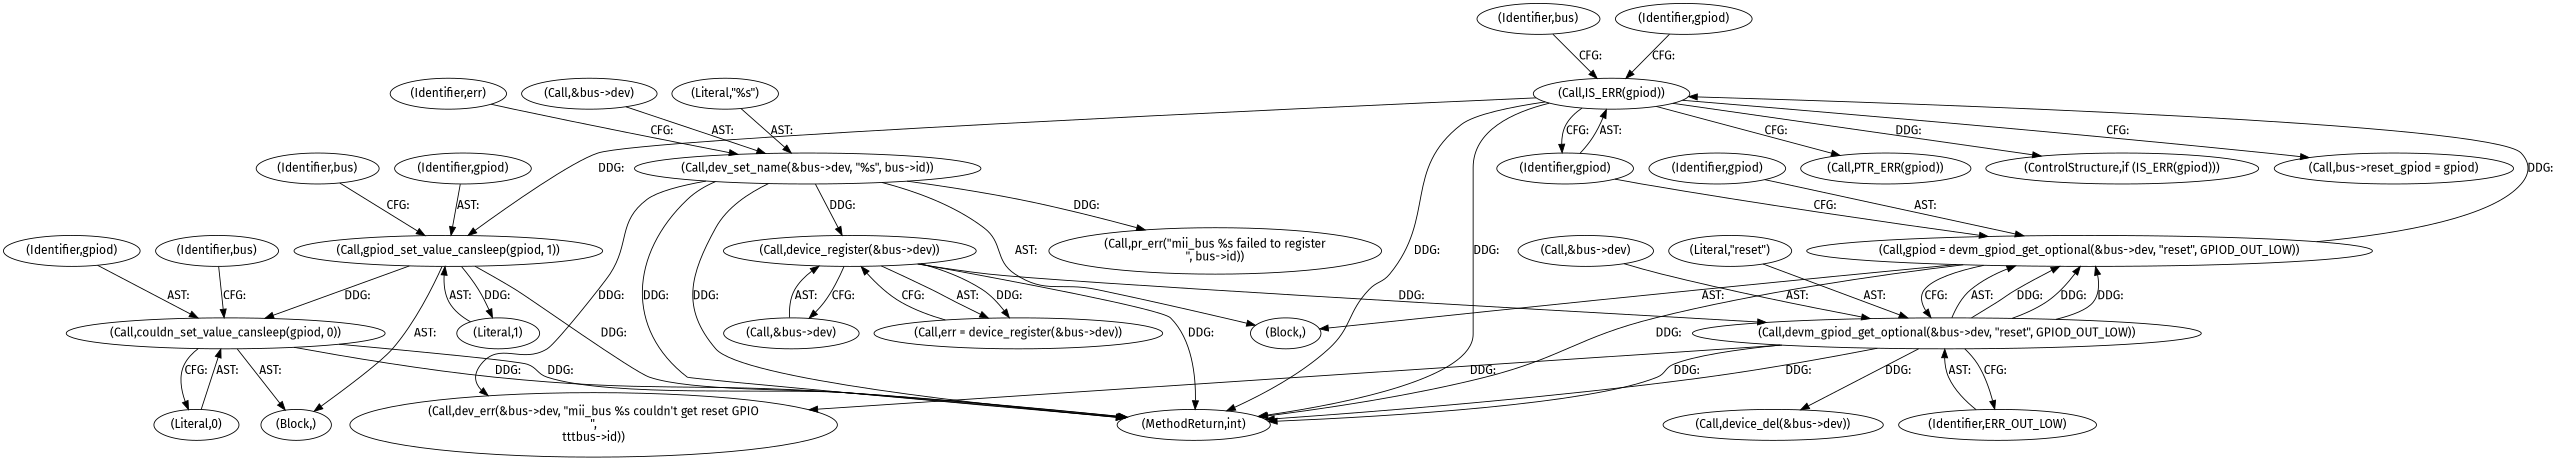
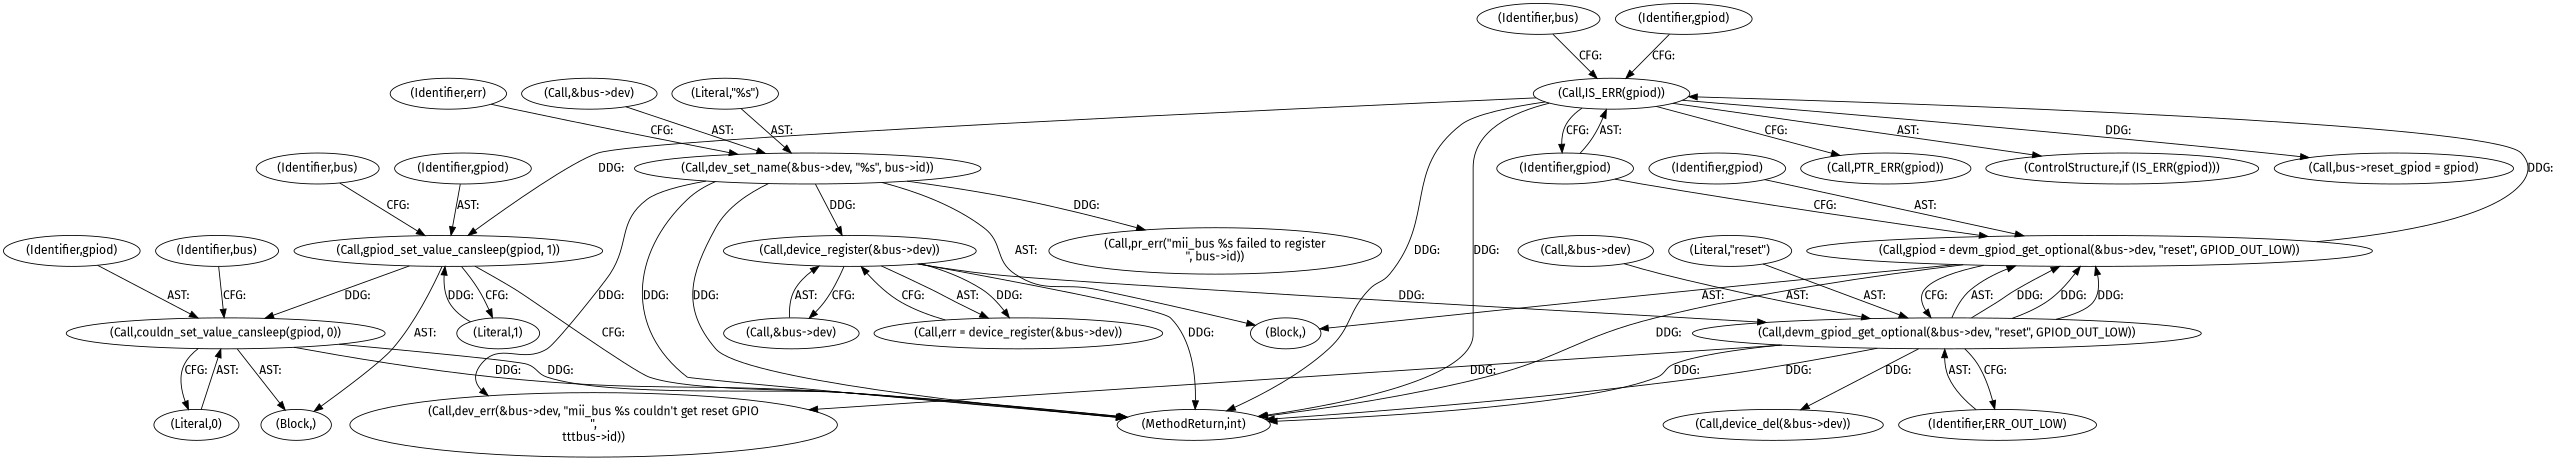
edge "(Call,IS_ERR(gpiod))" -> "(ControlStructure,if (IS_ERR(gpiod)))": label "DDG: " -> "AST: "
edge "(Call,IS_ERR(gpiod))" -> "(Call,bus->reset_gpiod = gpiod)": label "CFG: " -> "DDG: "
edge "(Literal,1)" -> "(Call,gpiod_set_value_cansleep(gpiod, 1))": label "AST: " -> "DDG: "
edge "(Call,gpiod_set_value_cansleep(gpiod, 1))" -> "(Literal,1)": label "DDG: " -> "CFG: "
edge "(Call,gpiod_set_value_cansleep(gpiod, 1))" -> "(MethodReturn,int)": label "DDG: " -> "CFG: "
